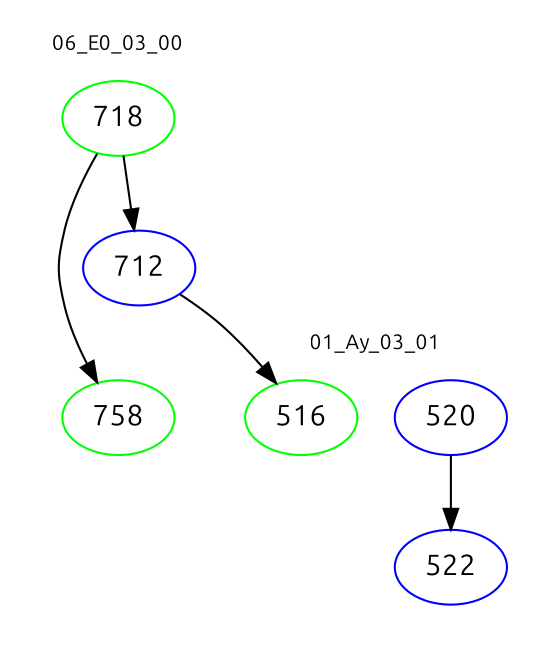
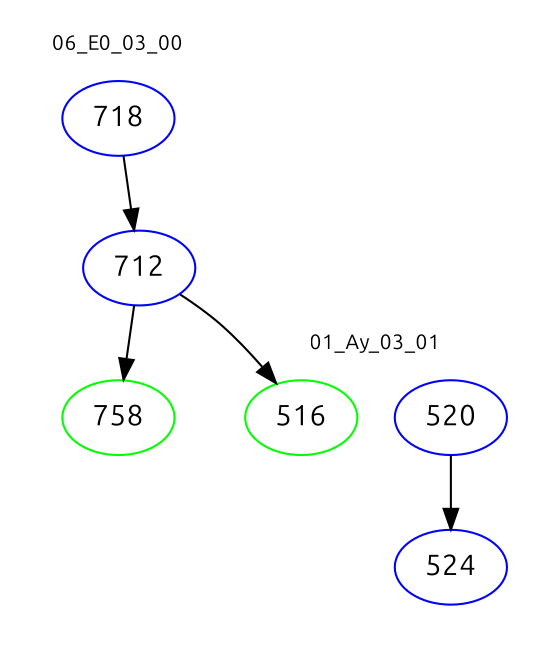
node "718": color green -> blue
edge "718" -> "758": now "712" -> "758"
node "522": label "522" -> "524"
